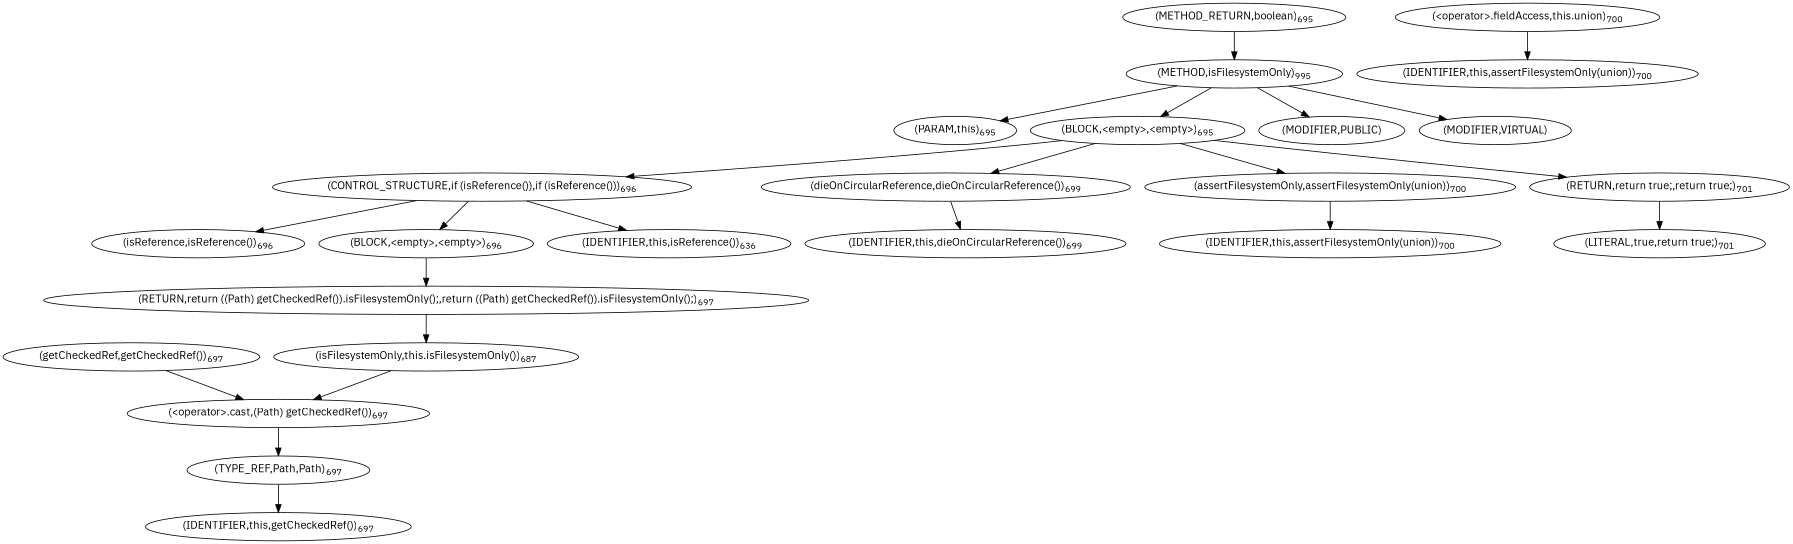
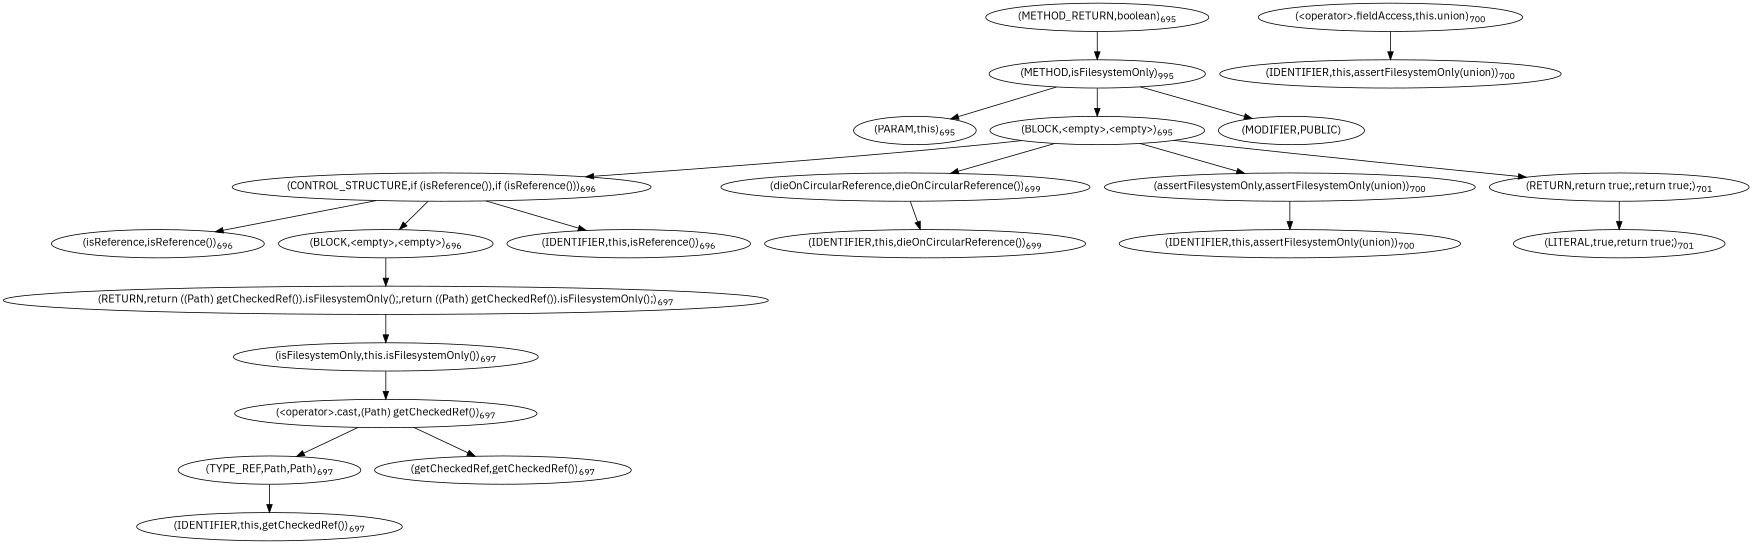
node "(MODIFIER,VIRTUAL)": removed
node "(IDENTIFIER,this,isReference())": text "636" -> "696"
node "(isFilesystemOnly,this.isFilesystemOnly())": text "687" -> "697"
edge "(getCheckedRef,getCheckedRef())" -> "(<operator>.cast,(Path) getCheckedRef())": reversed
